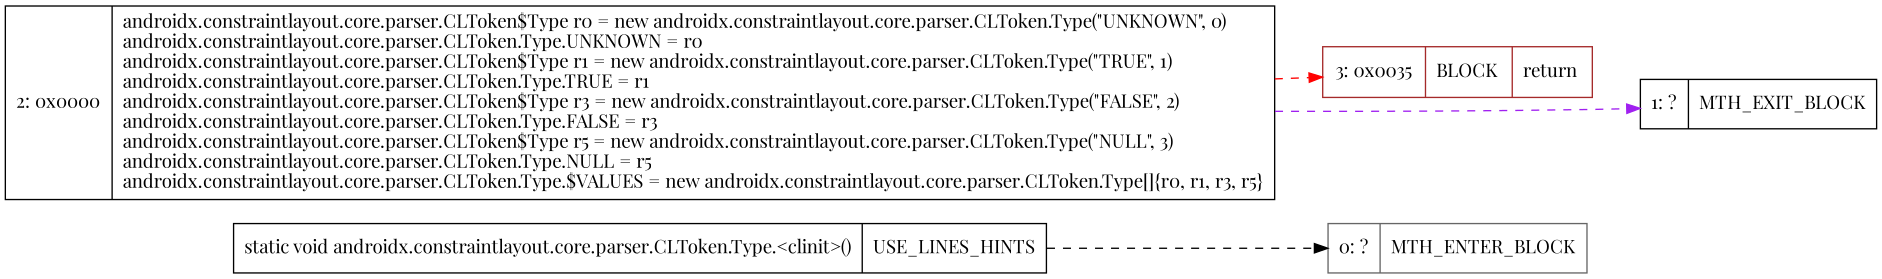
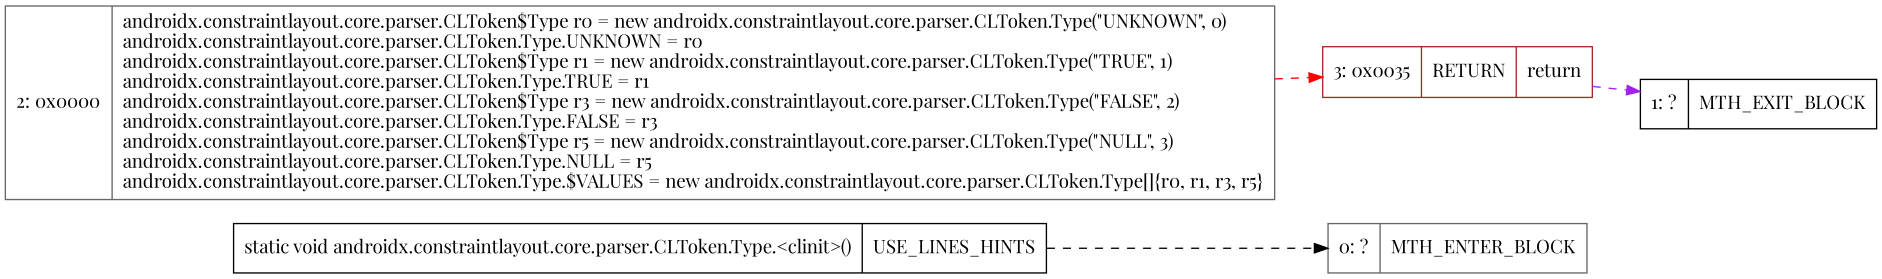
node "3: 0x0035": text "BLOCK" -> "RETURN"
node "2: 0x0000": color black -> gray40
edge "2: 0x0000" -> "1: ?": now "3: 0x0035" -> "1: ?"
